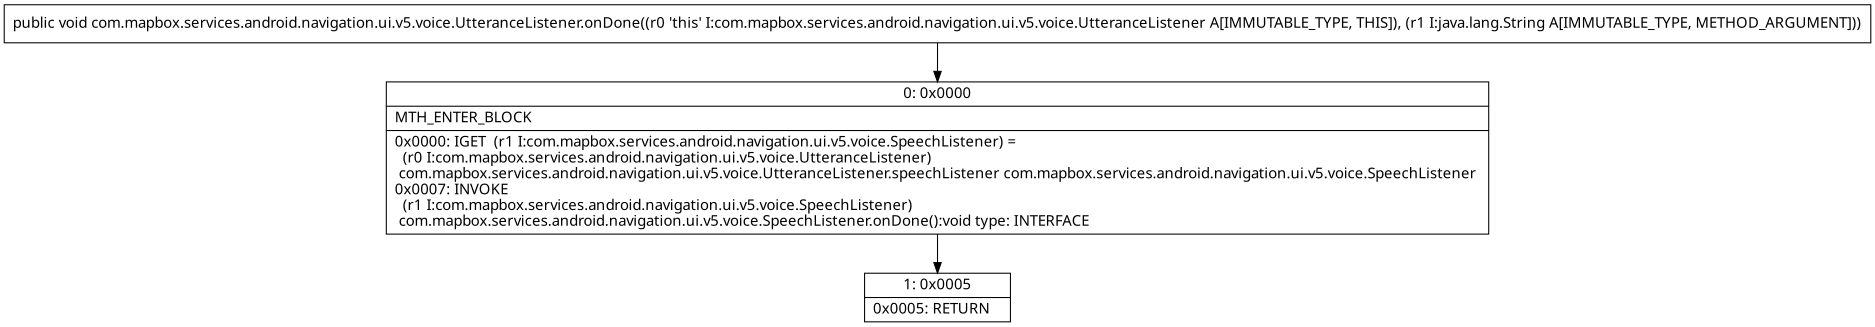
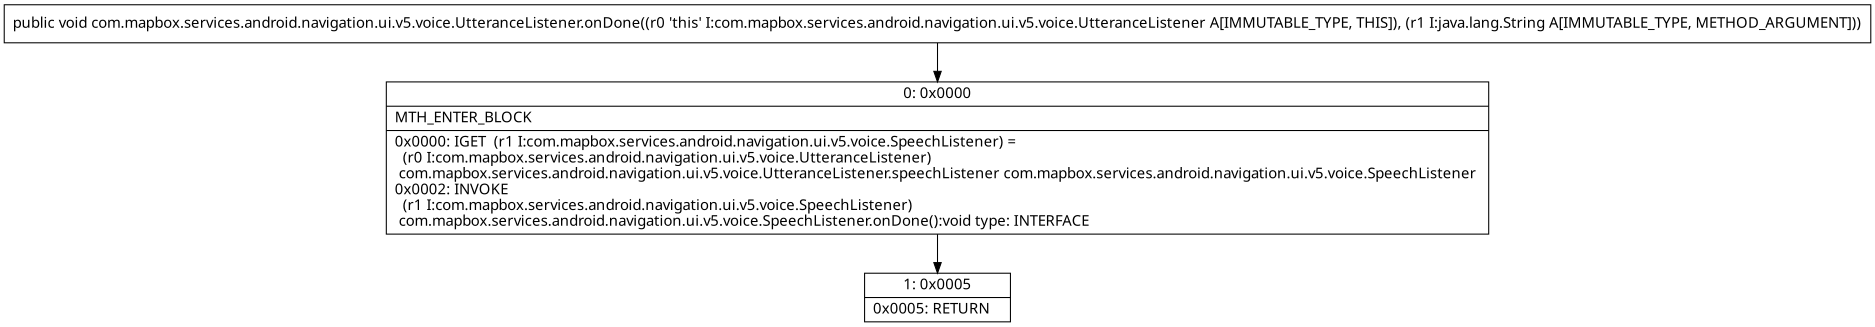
node "0: 0x0000": text "0x0007: INVOKE" -> "0x0002: INVOKE"
